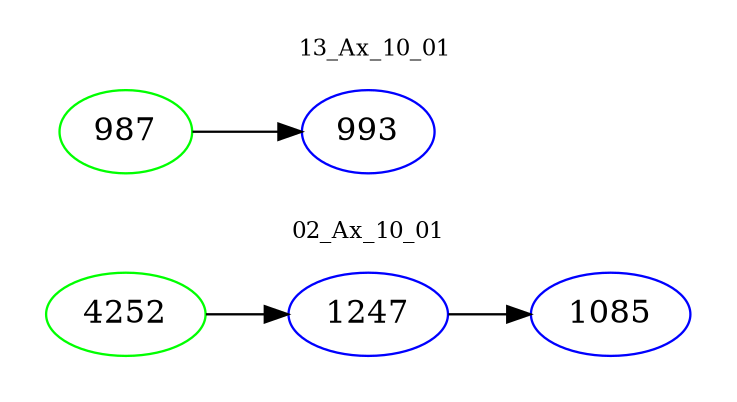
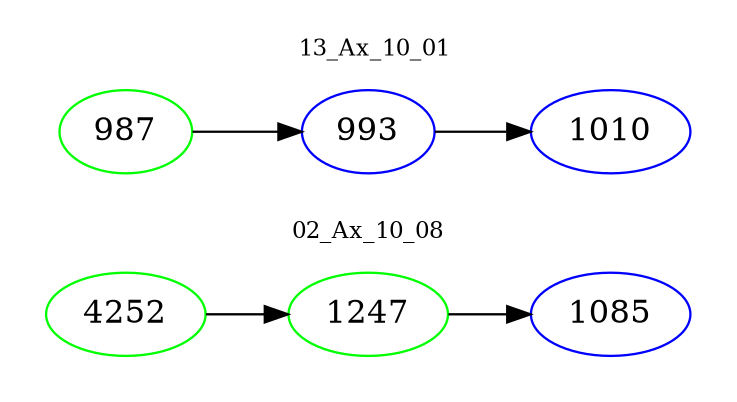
node "1010": added
cluster "02_Ax_10_01": label "02_Ax_10_01" -> "02_Ax_10_08"
node "1247": color blue -> green
